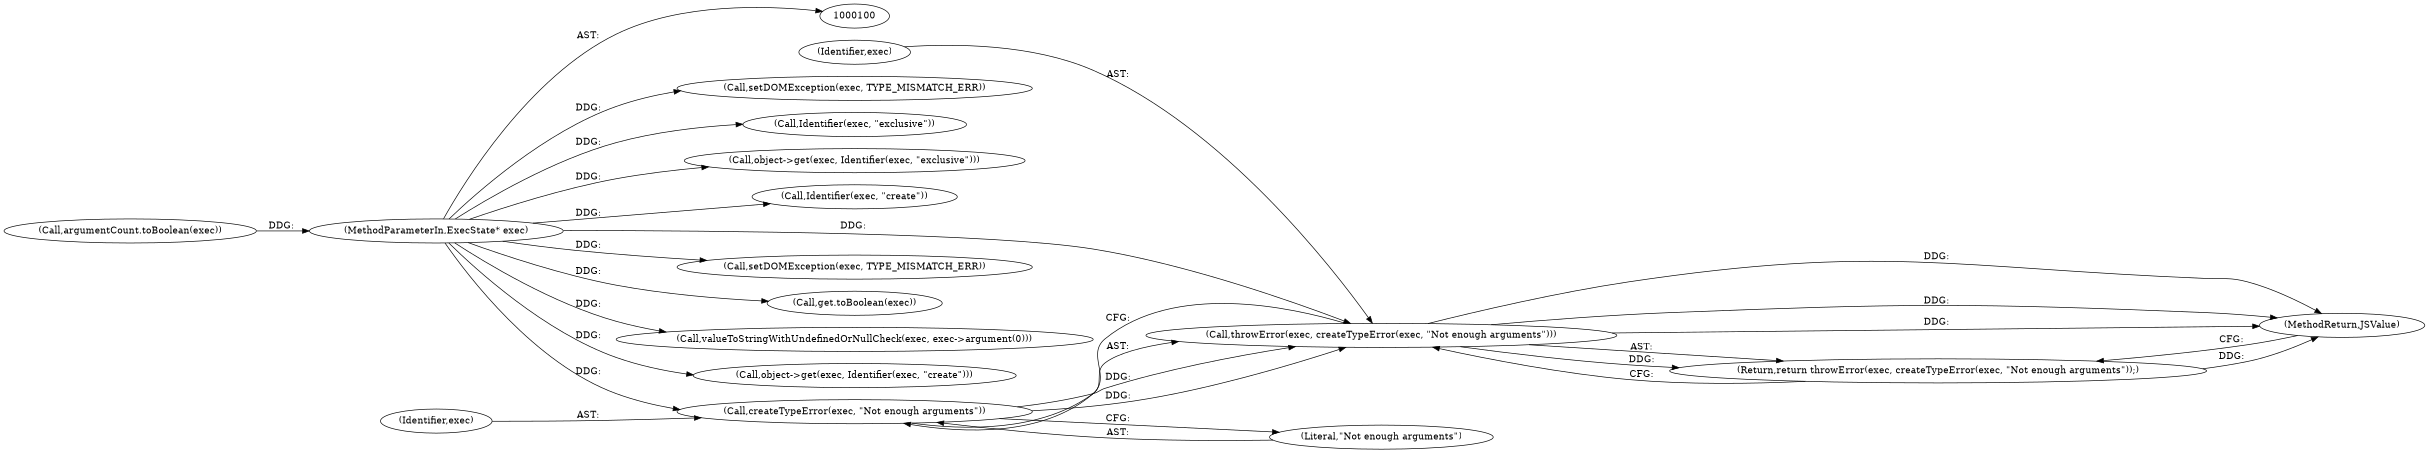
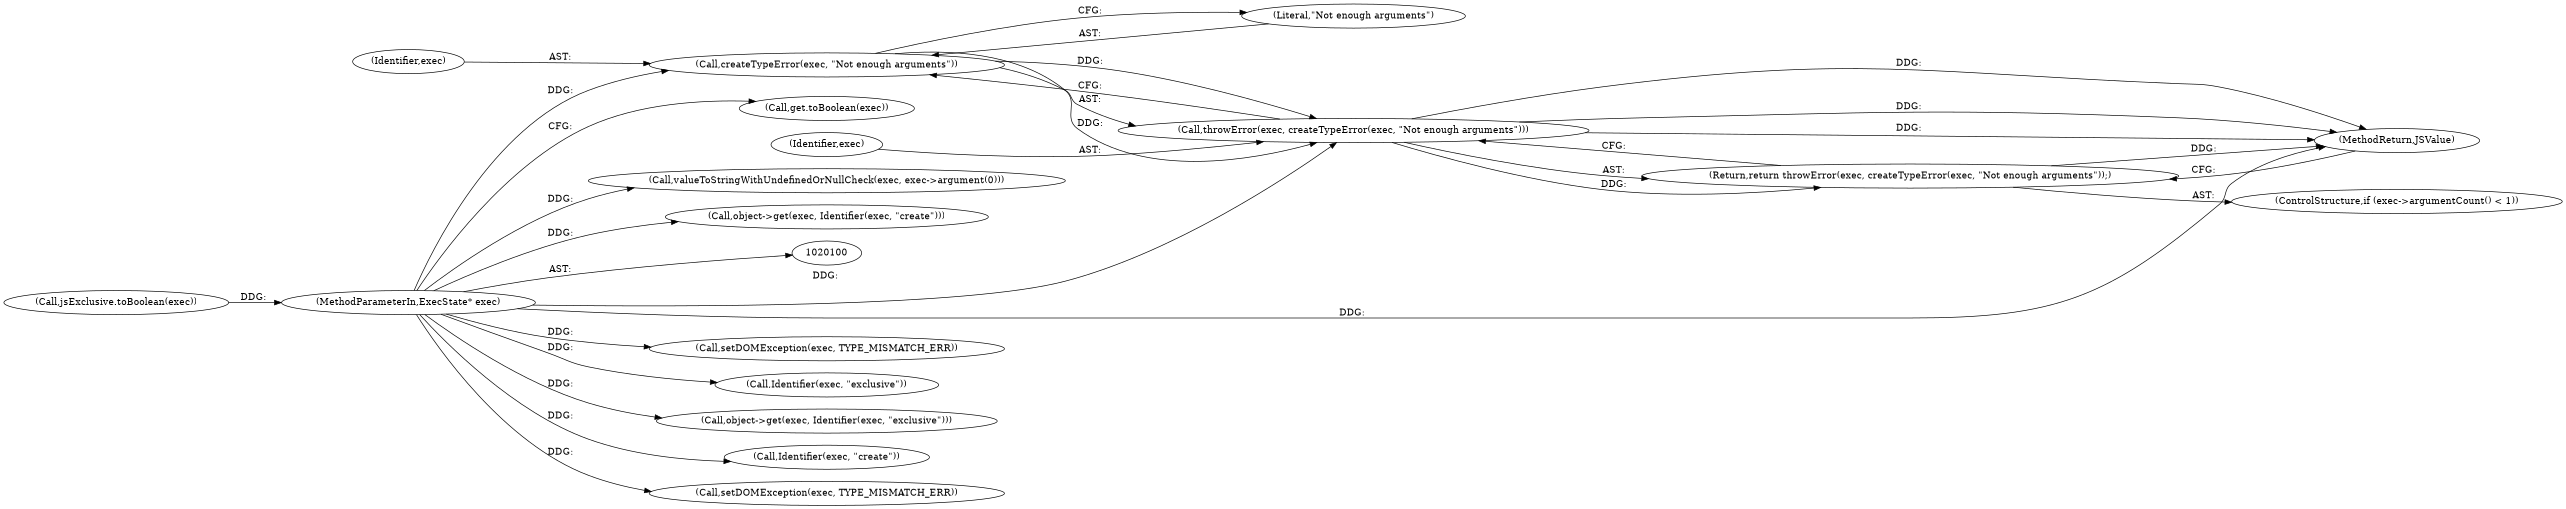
node "1000100": label "1000100" -> "1020100"
node "(ControlStructure,if (exec->argumentCount() < 1))": added
node "(Call,argumentCount.toBoolean(exec))": label "(Call,argumentCount.toBoolean(exec))" -> "(Call,jsExclusive.toBoolean(exec))"
edge "(MethodParameterIn,ExecState* exec)" -> "(Call,get.toBoolean(exec))": label "DDG: " -> "CFG: "
edge "(MethodParameterIn,ExecState* exec)" -> "(MethodReturn,JSValue)": added, label "DDG:"
